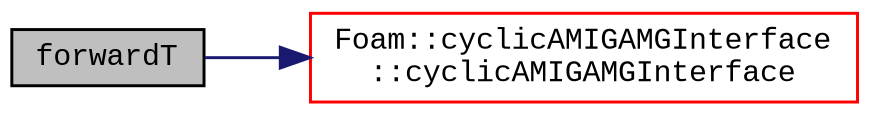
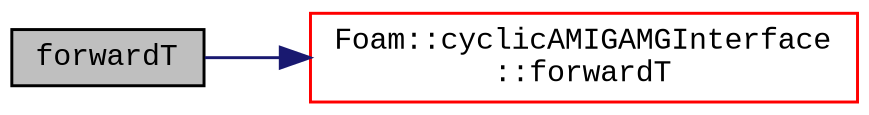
node "Foam::cyclicAMIGAMGInterface ::cyclicAMIGAMGInterface": label "Foam::cyclicAMIGAMGInterface ::cyclicAMIGAMGInterface" -> "Foam::cyclicAMIGAMGInterface ::forwardT"
